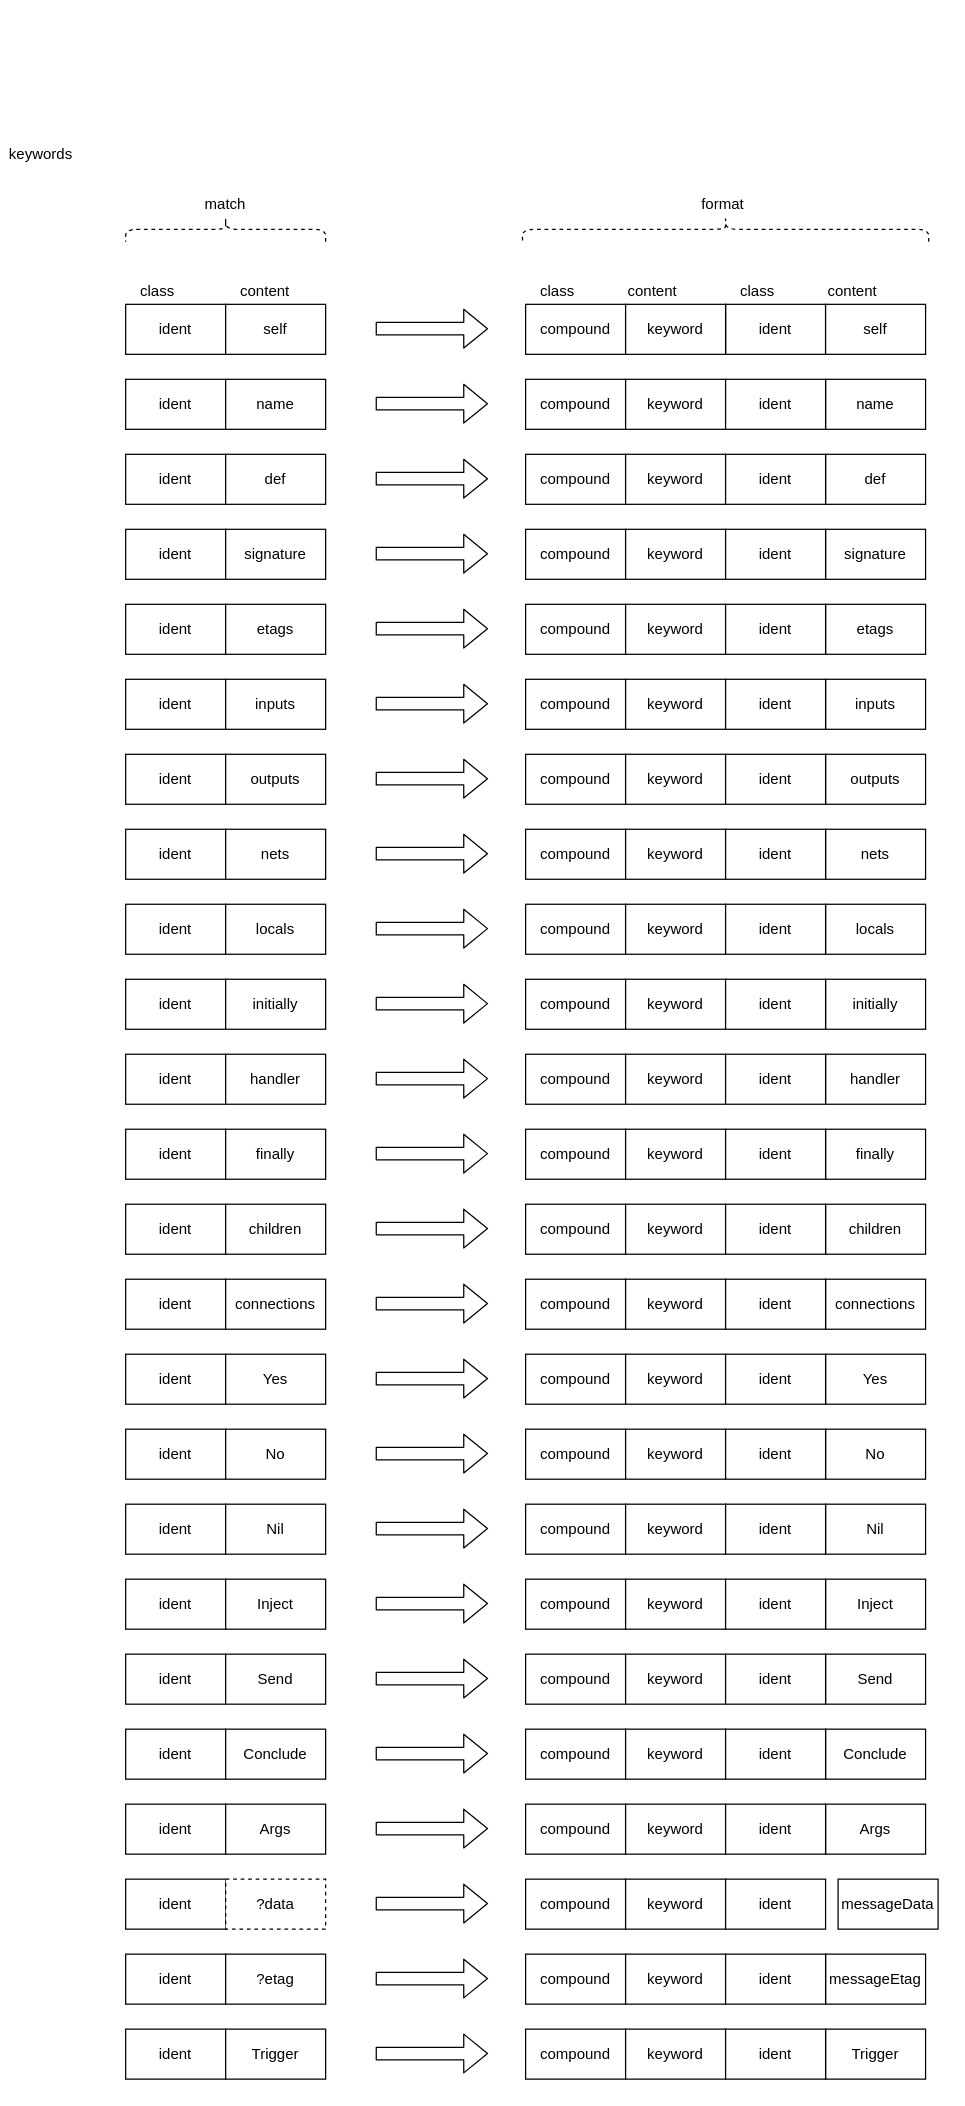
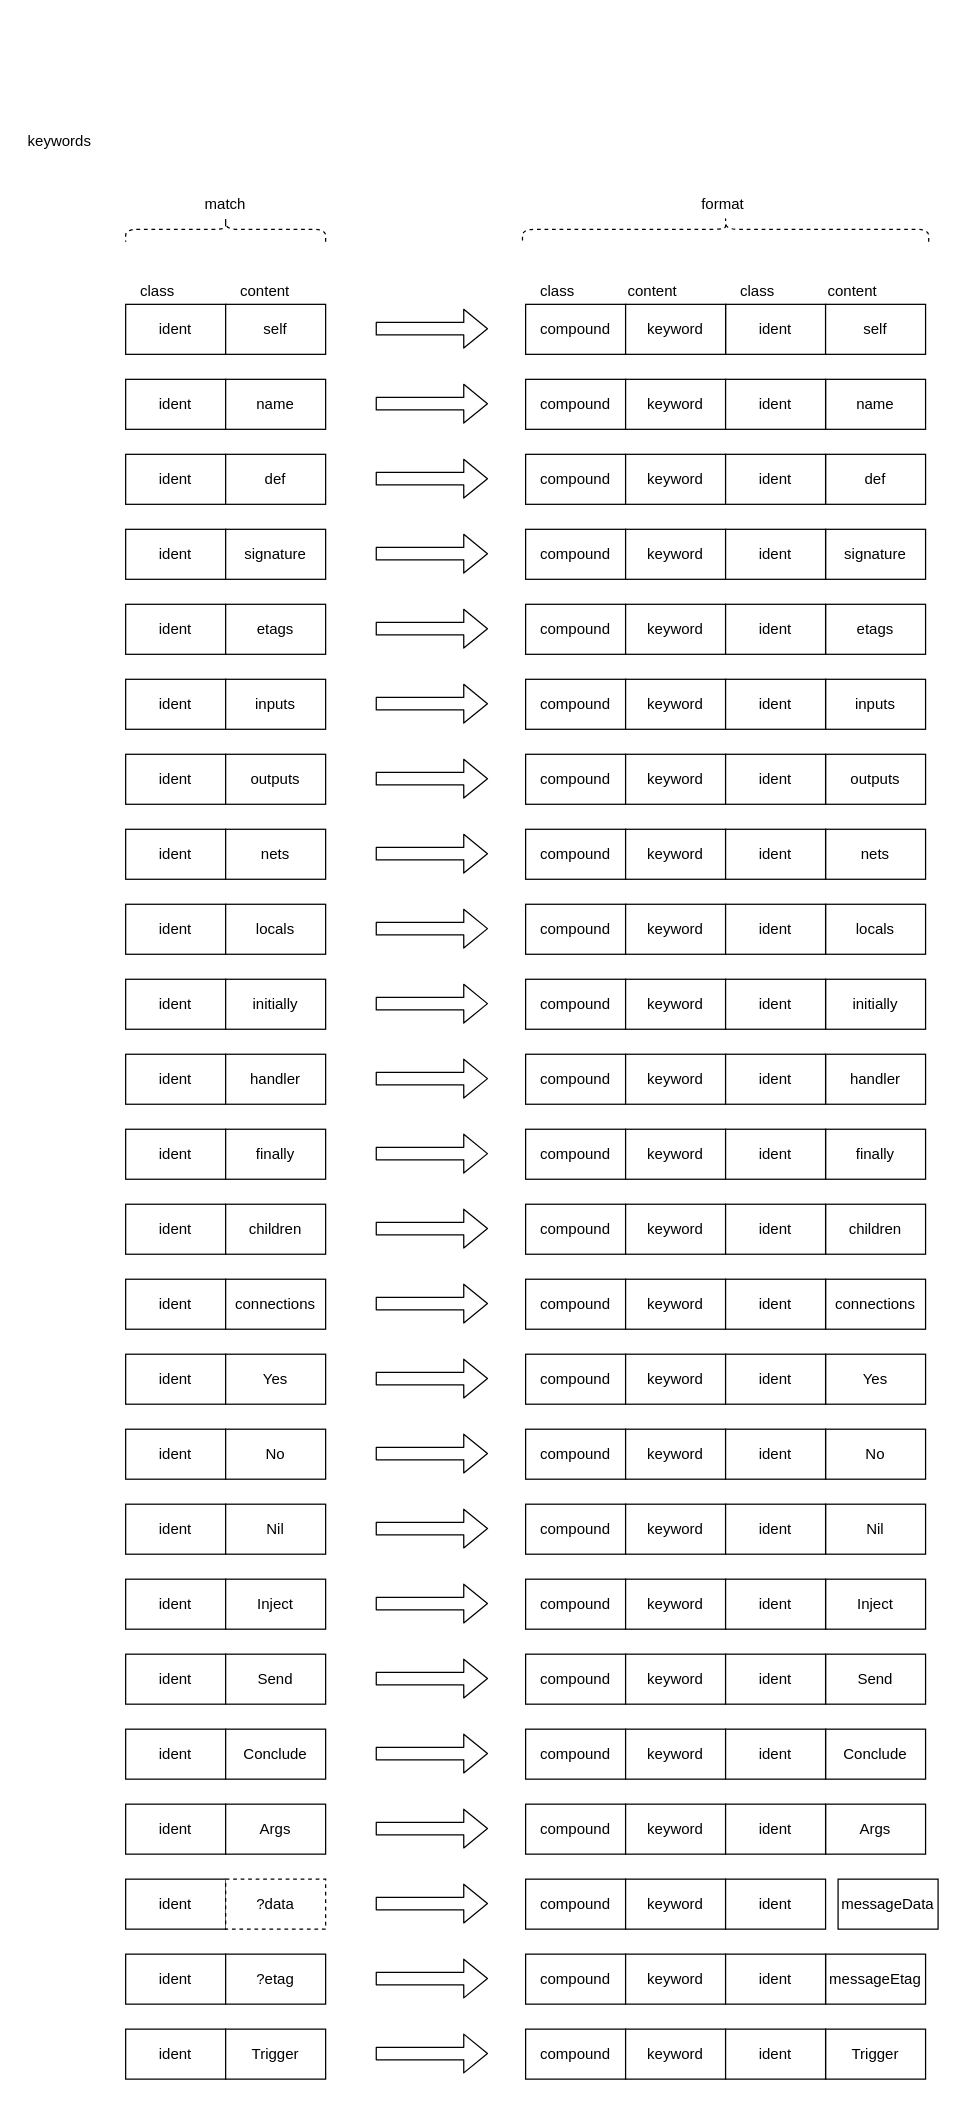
node "keywords": moved (82, 154) -> (101, 142)
